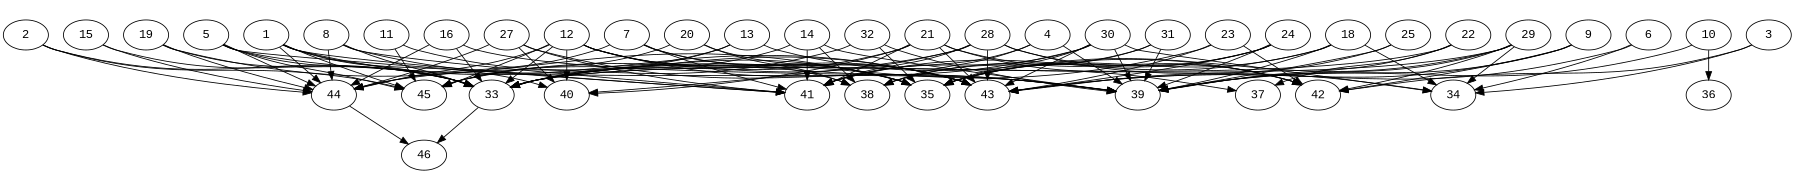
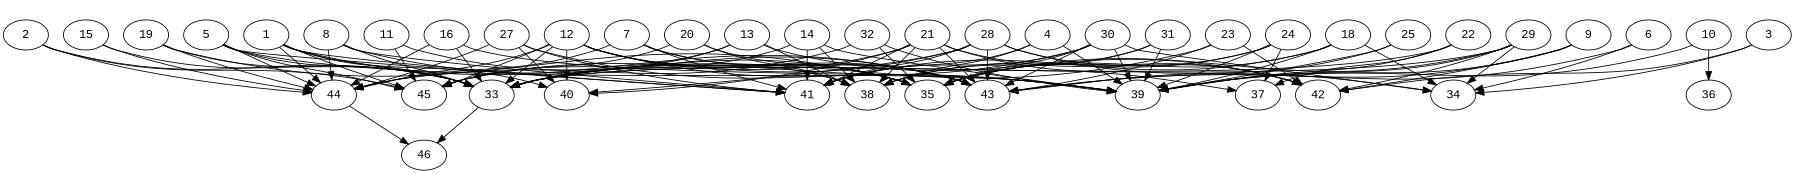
edge "21" -> "38": added
edge "13" -> "38": added
edge "24" -> "43": now "24" -> "37"
